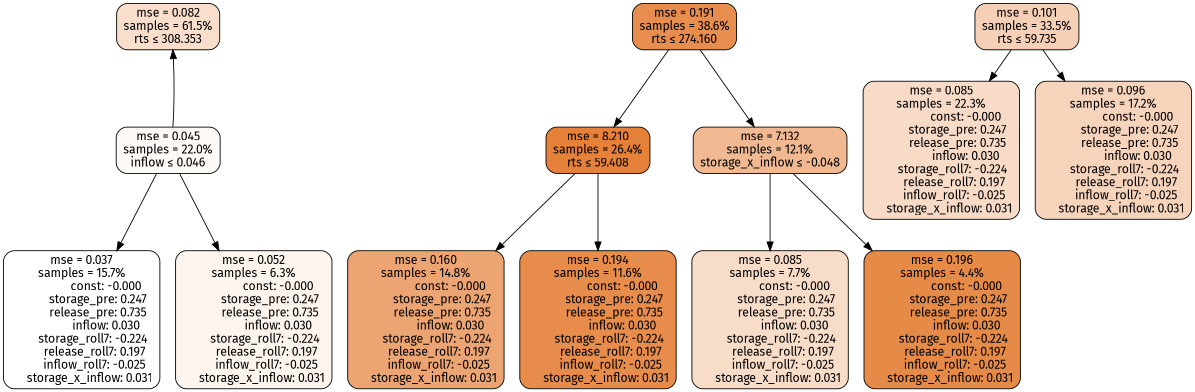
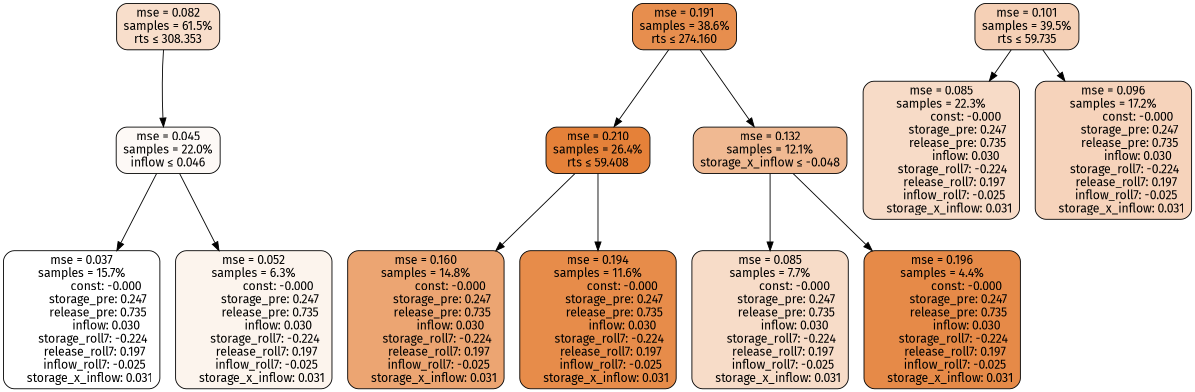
node "mse = 0.101 samples = 33.5% rts ≤ 59.735": label "mse = 0.101 samples = 33.5% rts ≤ 59.735" -> "mse = 0.101 samples = 39.5% rts ≤ 59.735"
edge "mse = 0.045 samples = 22.0% inflow ≤ 0.046" -> "mse = 0.082 samples = 61.5% rts ≤ 308.353": reversed
node "mse = 8.210 samples = 26.4% rts ≤ 59.408": label "mse = 8.210 samples = 26.4% rts ≤ 59.408" -> "mse = 0.210 samples = 26.4% rts ≤ 59.408"
node "mse = 7.132 samples = 12.1% storage_x_inflow ≤ -0.048": label "mse = 7.132 samples = 12.1% storage_x_inflow ≤ -0.048" -> "mse = 0.132 samples = 12.1% storage_x_inflow ≤ -0.048"
